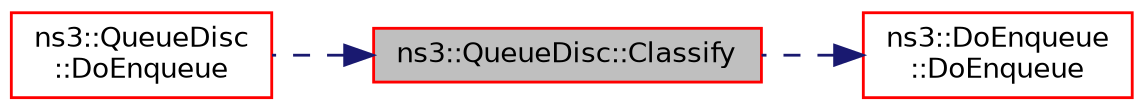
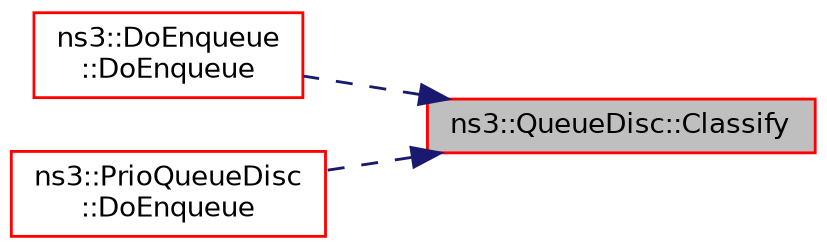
node "ns3::QueueDisc ::DoEnqueue": label "ns3::QueueDisc ::DoEnqueue" -> "ns3::PrioQueueDisc ::DoEnqueue"
edge "ns3::QueueDisc::Classify" -> "ns3::DoEnqueue ::DoEnqueue": reversed
